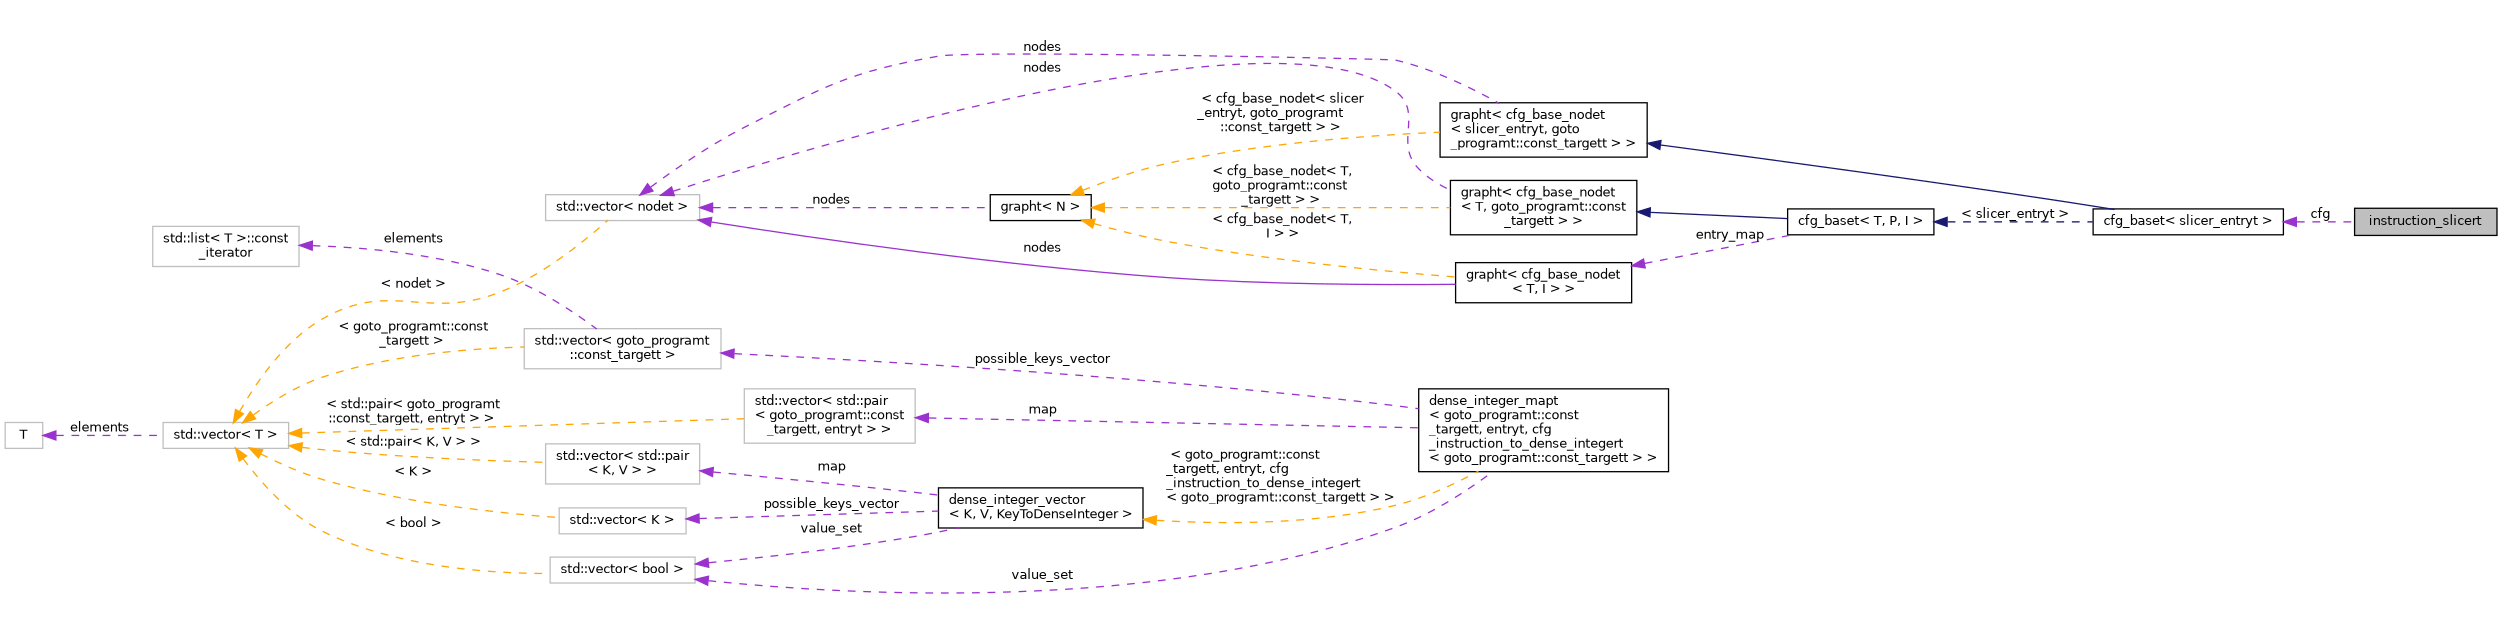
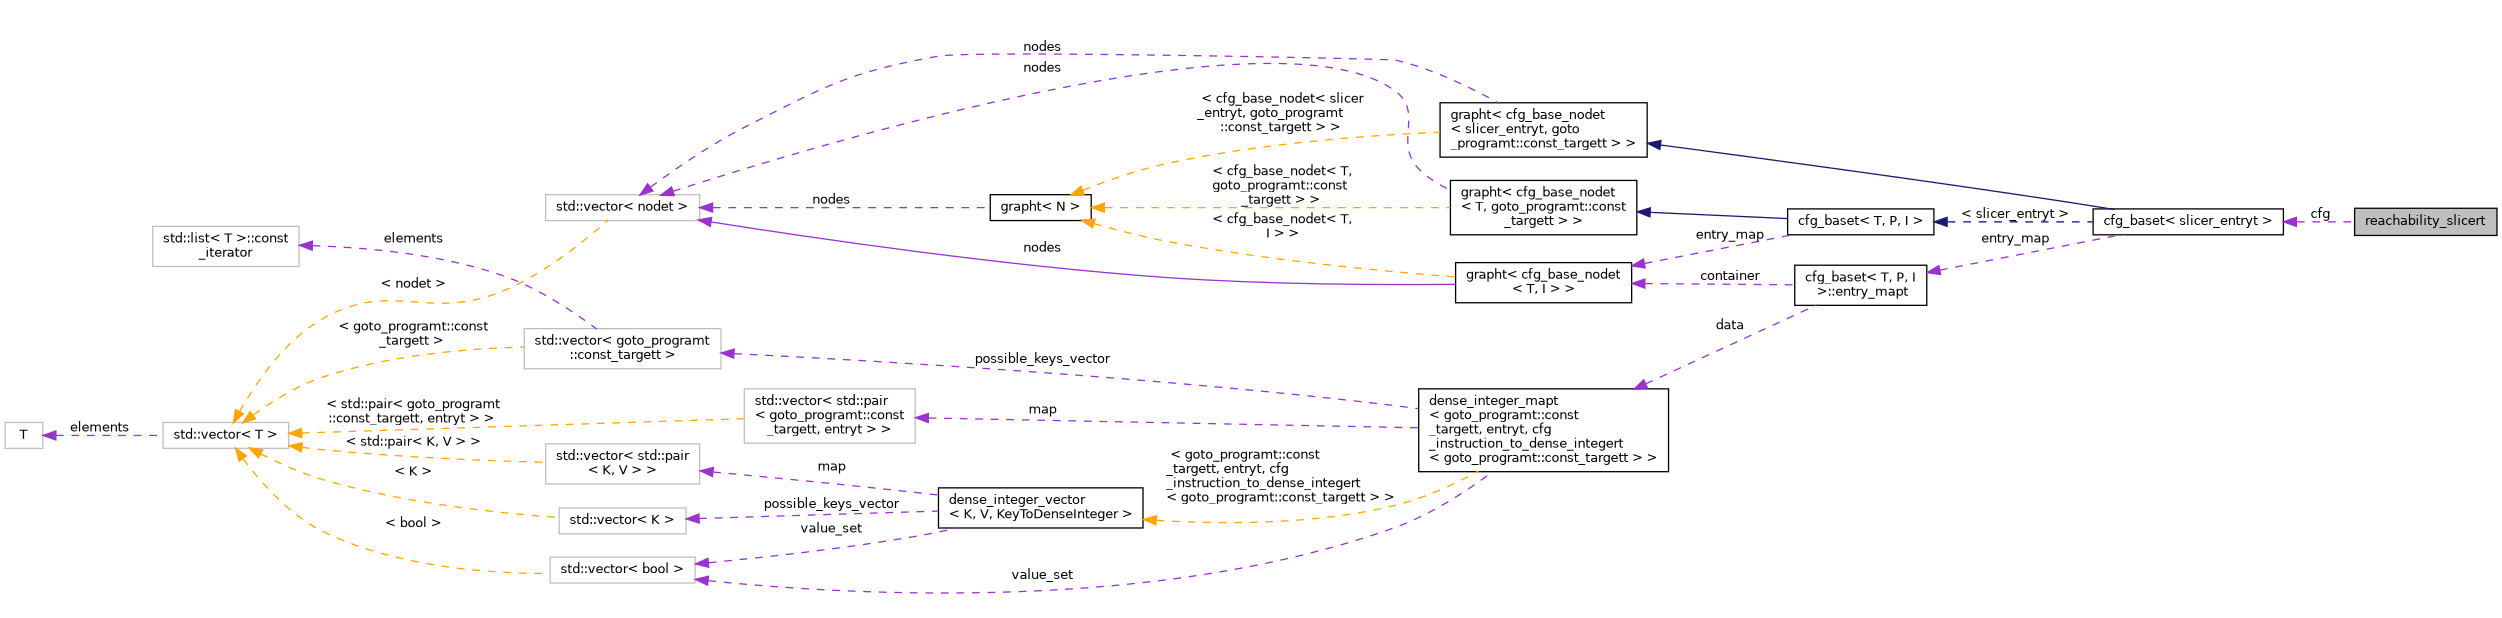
node "instruction_slicert": label "instruction_slicert" -> "reachability_slicert"
node "cfg_baset< T, P, I >::entry_mapt": added
